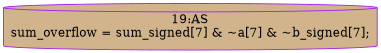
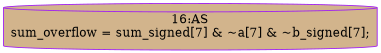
node "19:AS sum_overflow = sum_signed[7] & ~a[7] & ~b_signed[7];": label "19:AS sum_overflow = sum_signed[7] & ~a[7] & ~b_signed[7];" -> "16:AS sum_overflow = sum_signed[7] & ~a[7] & ~b_signed[7];"
